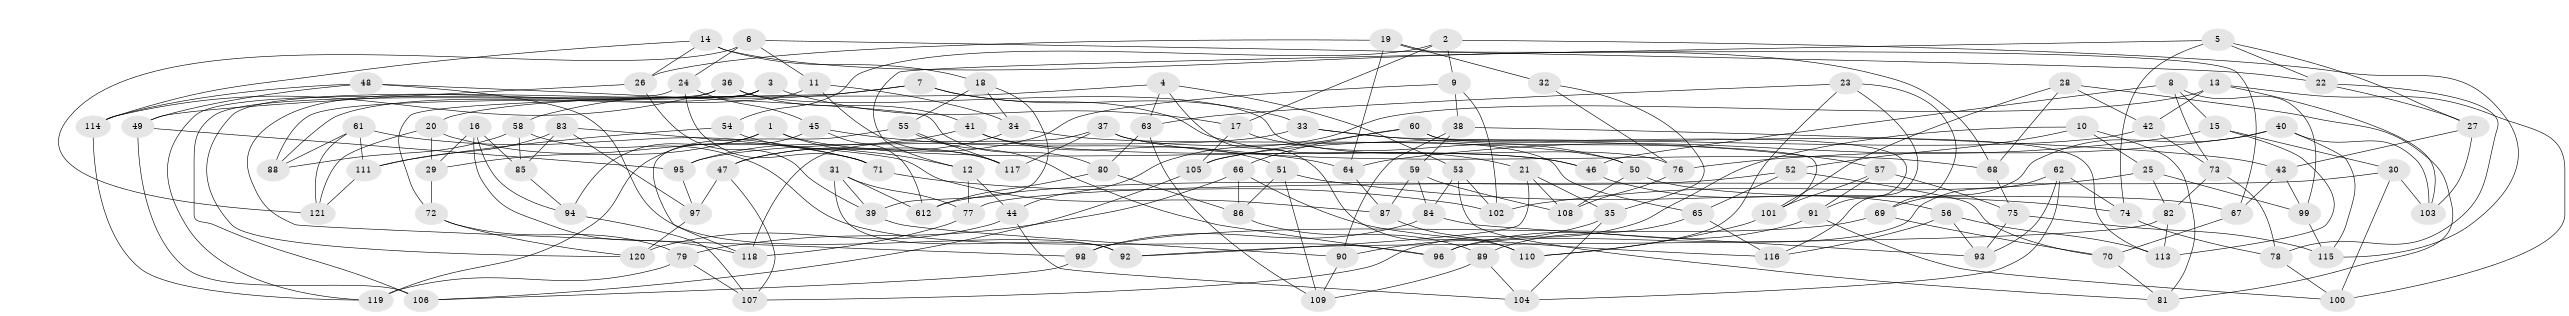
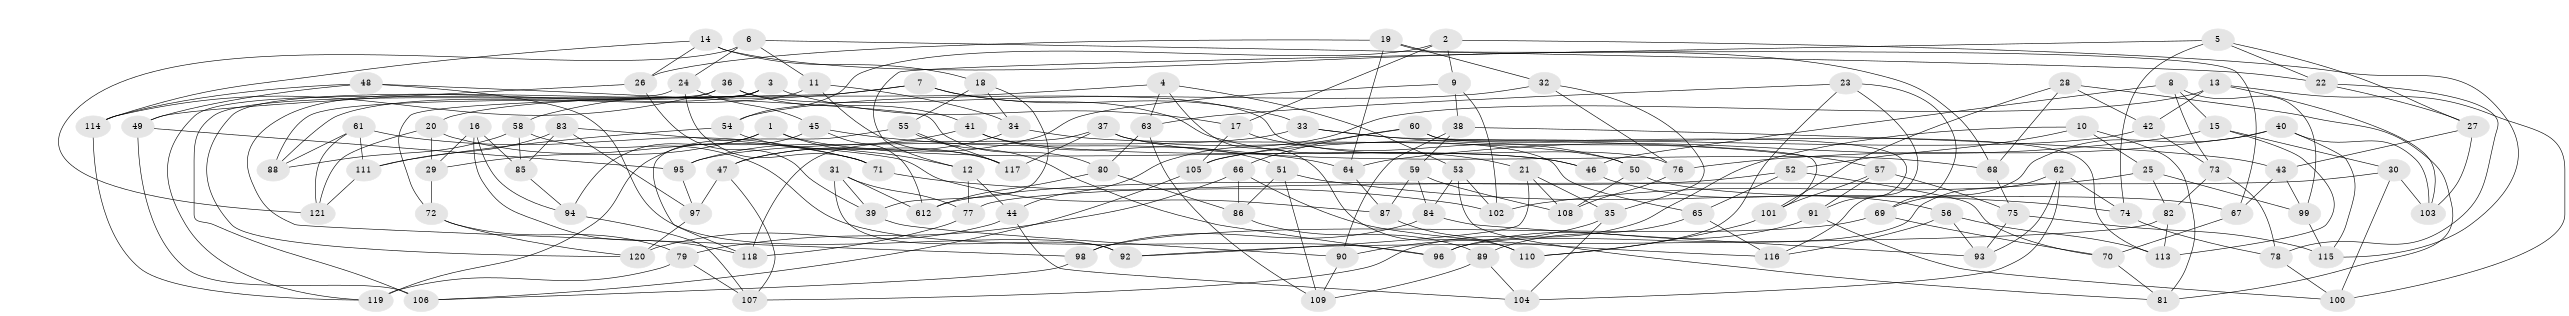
edge "32" -- "54": added
